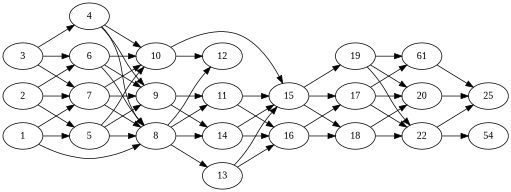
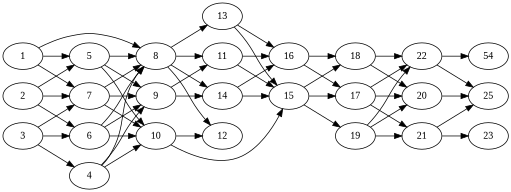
node "61": label "61" -> "21"
node "23": added
